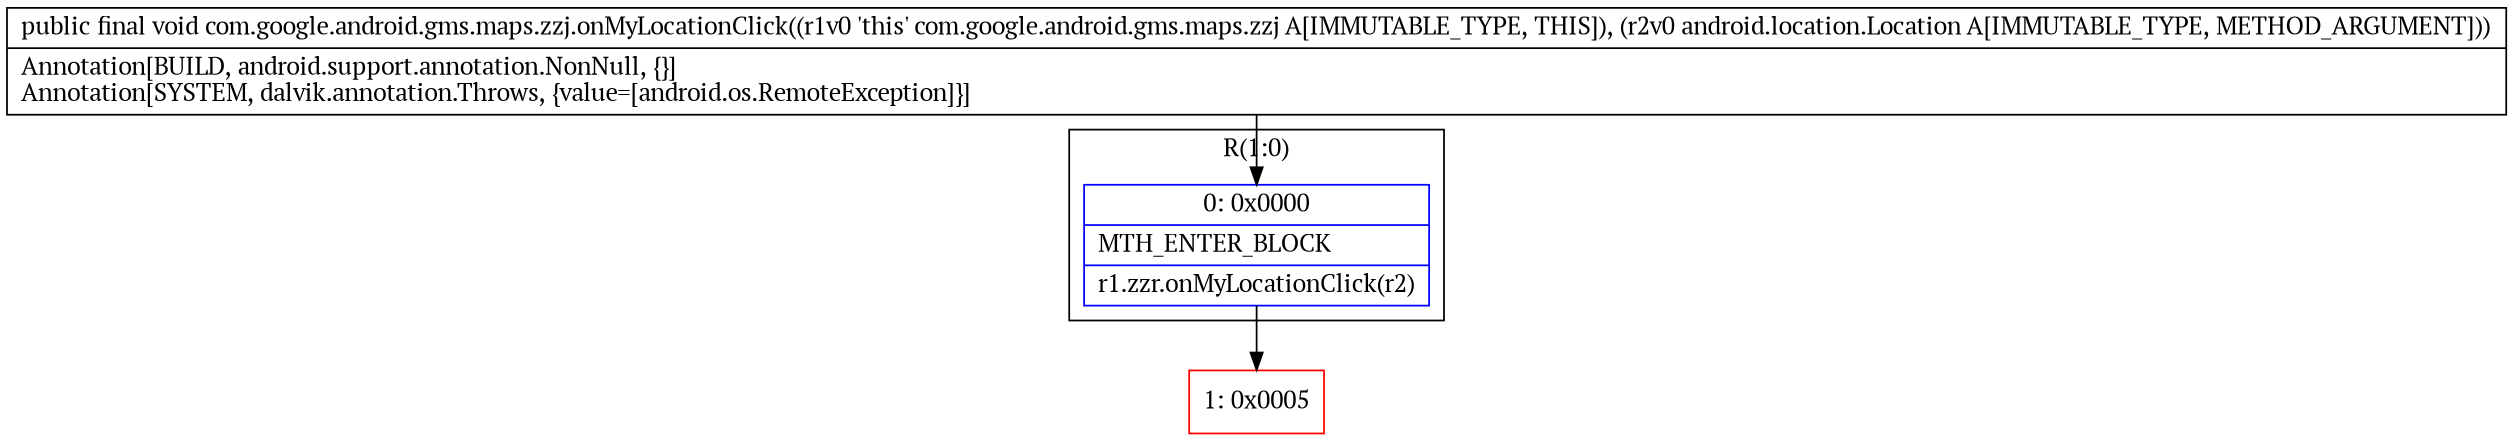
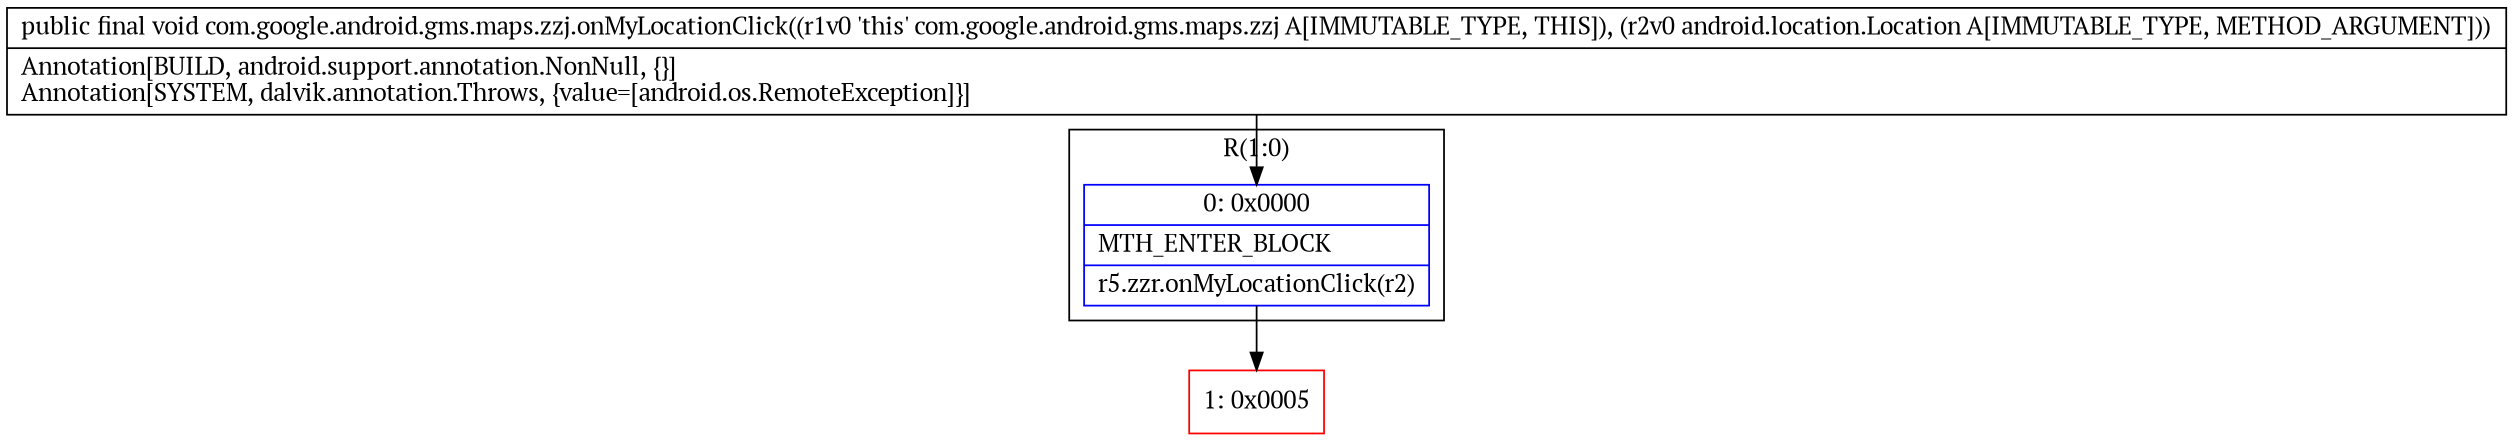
node "0: 0x0000": text "r1.zzr.onMyLocationClick(r2)" -> "r5.zzr.onMyLocationClick(r2)"
